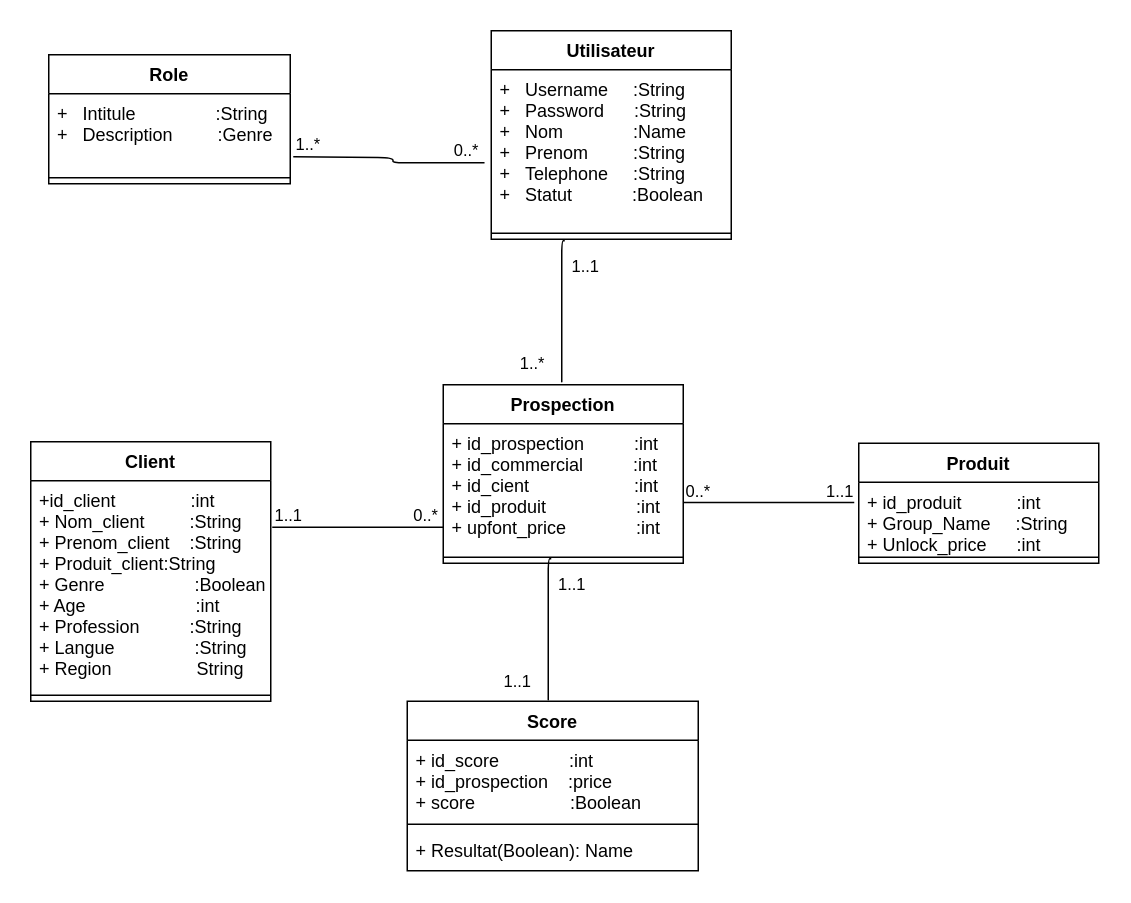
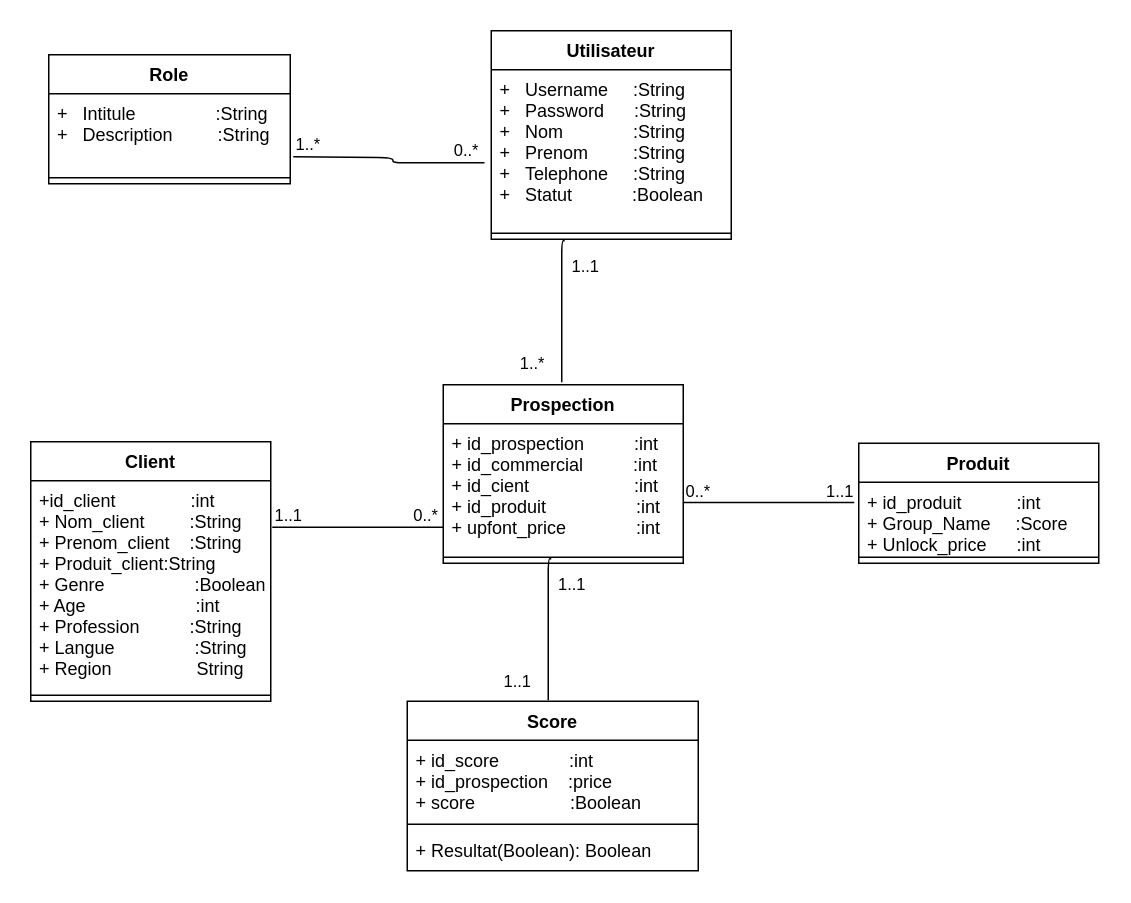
node "+ Username :String + Password :String + Nom :Name + Prenom :String + Telephone :String + Statut :Boolean": label "+ Username :String + Password :String + Nom :Name + Prenom :String + Telephone :String + Statut :Boolean" -> "+ Username :String + Password :String + Nom :String + Prenom :String + Telephone :String + Statut :Boolean"
node "+ Intitule :String + Description :Genre": label "+ Intitule :String + Description :Genre" -> "+ Intitule :String + Description :String"
node "+ id_produit :int + Group_Name :String + Unlock_price :int": label "+ id_produit :int + Group_Name :String + Unlock_price :int" -> "+ id_produit :int + Group_Name :Score + Unlock_price :int"
node "+ Resultat(Boolean): Name": label "+ Resultat(Boolean): Name" -> "+ Resultat(Boolean): Boolean"
